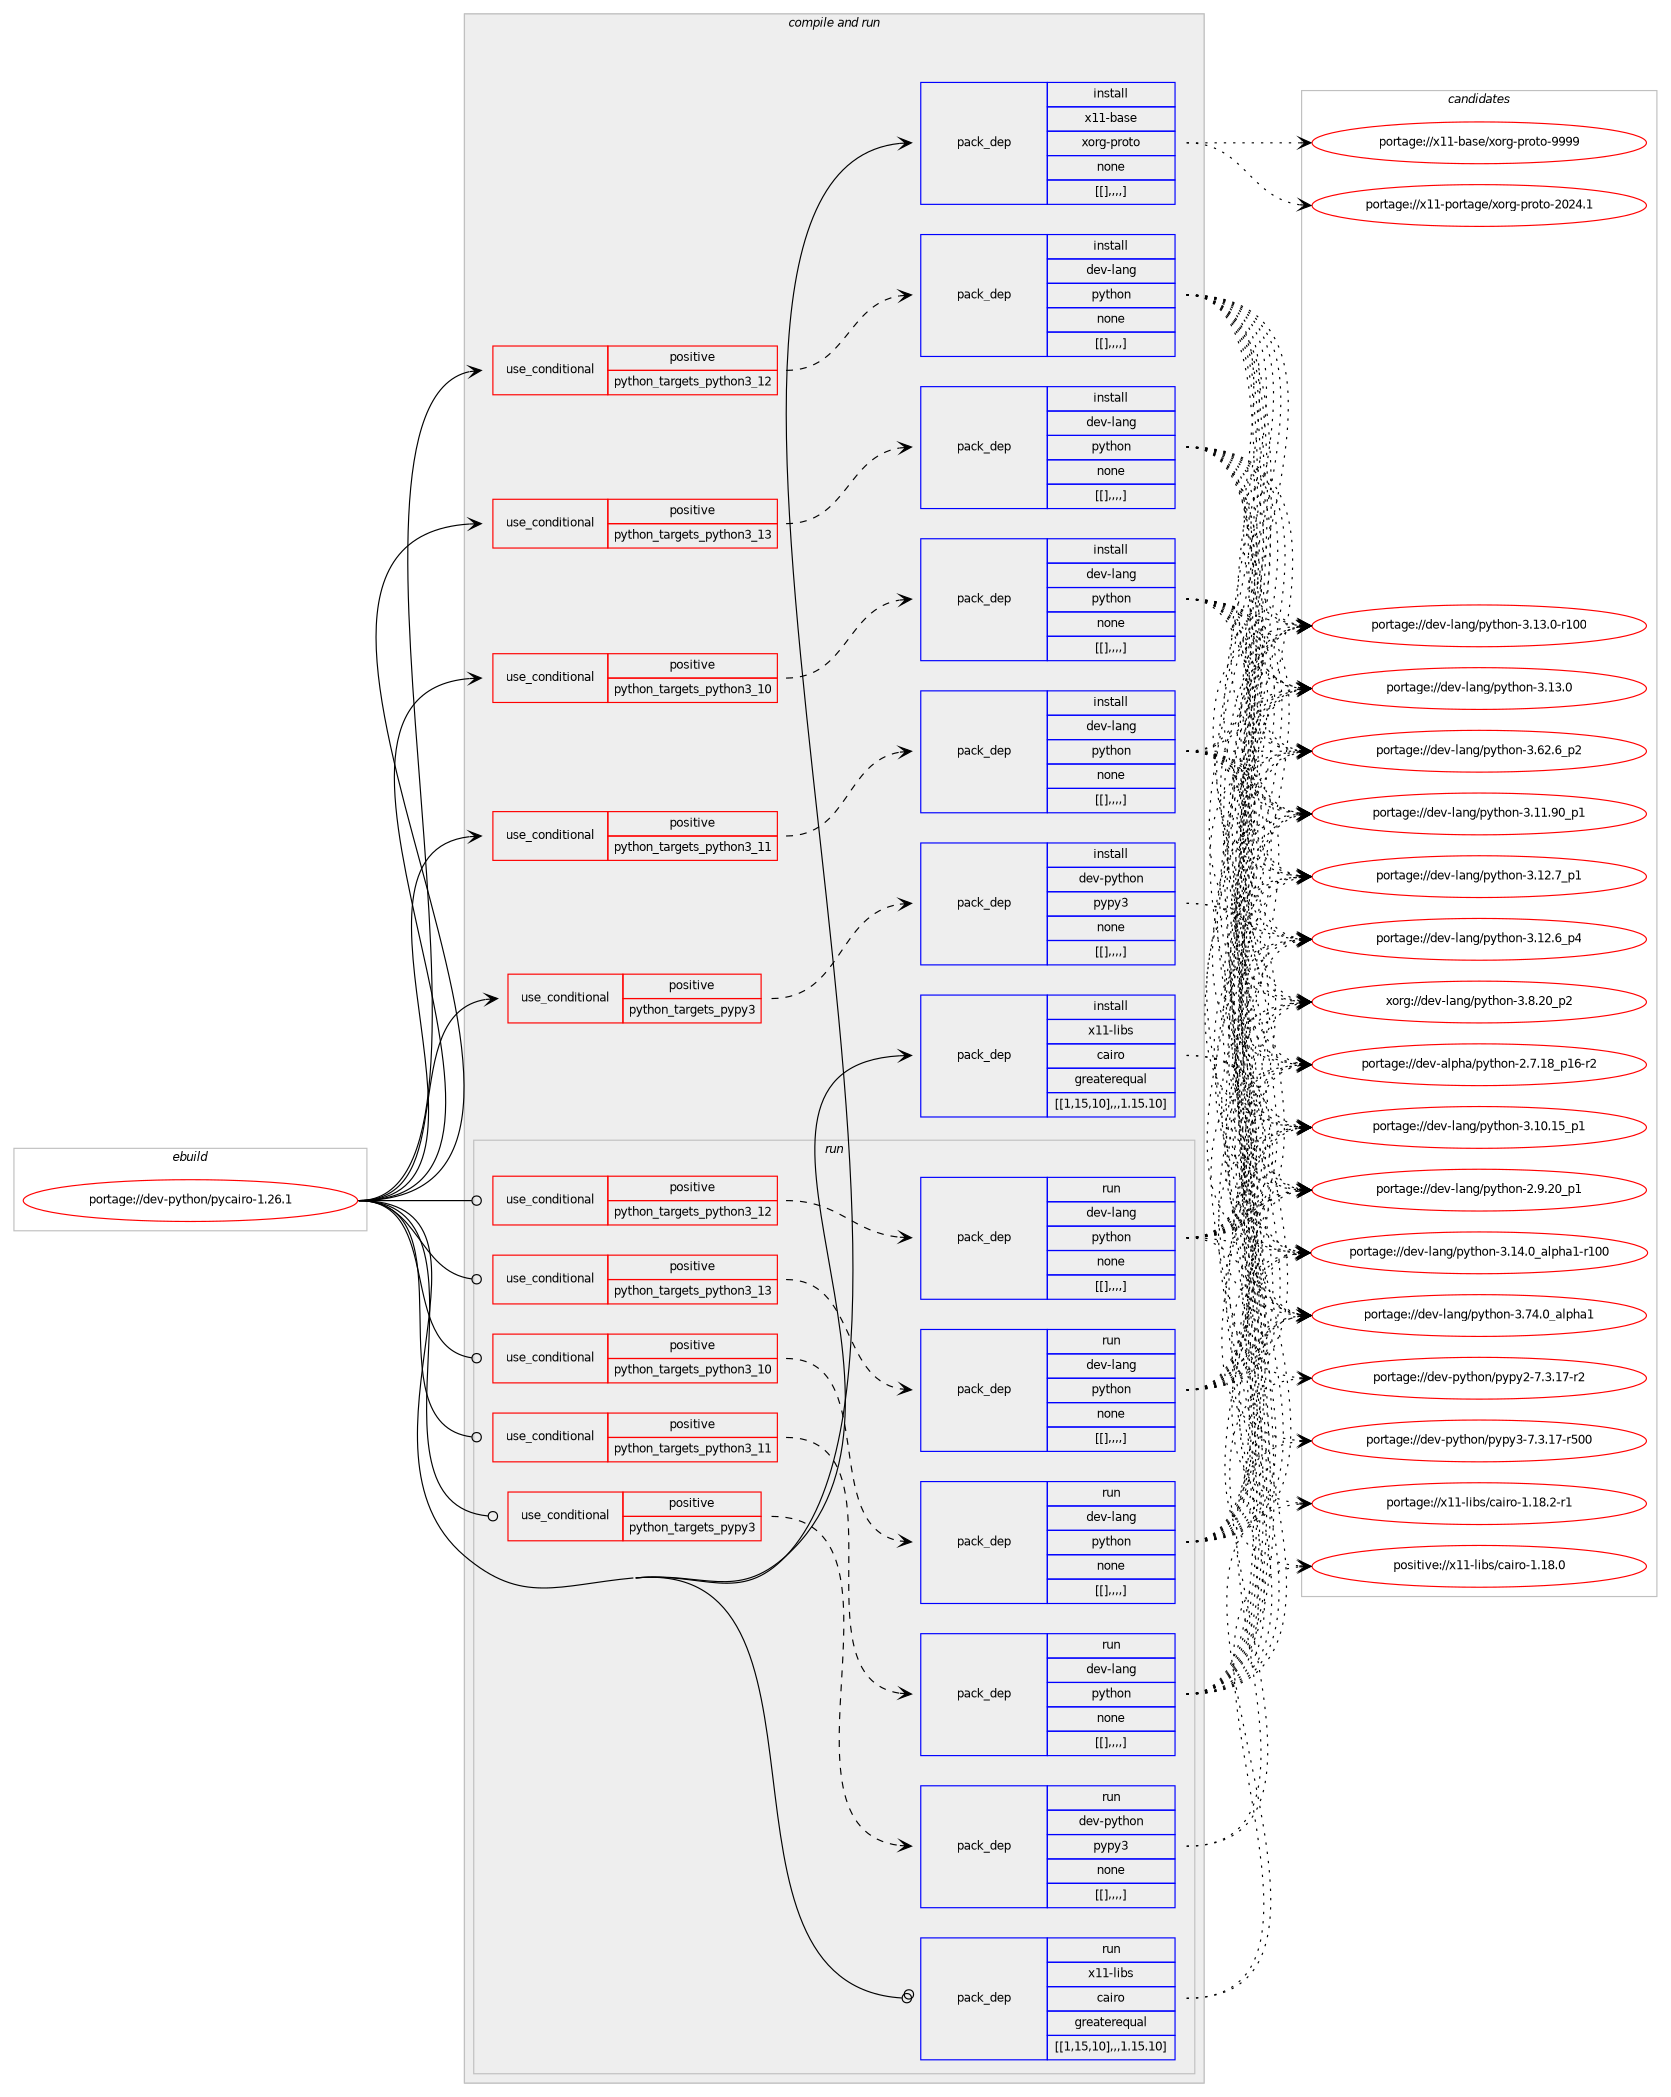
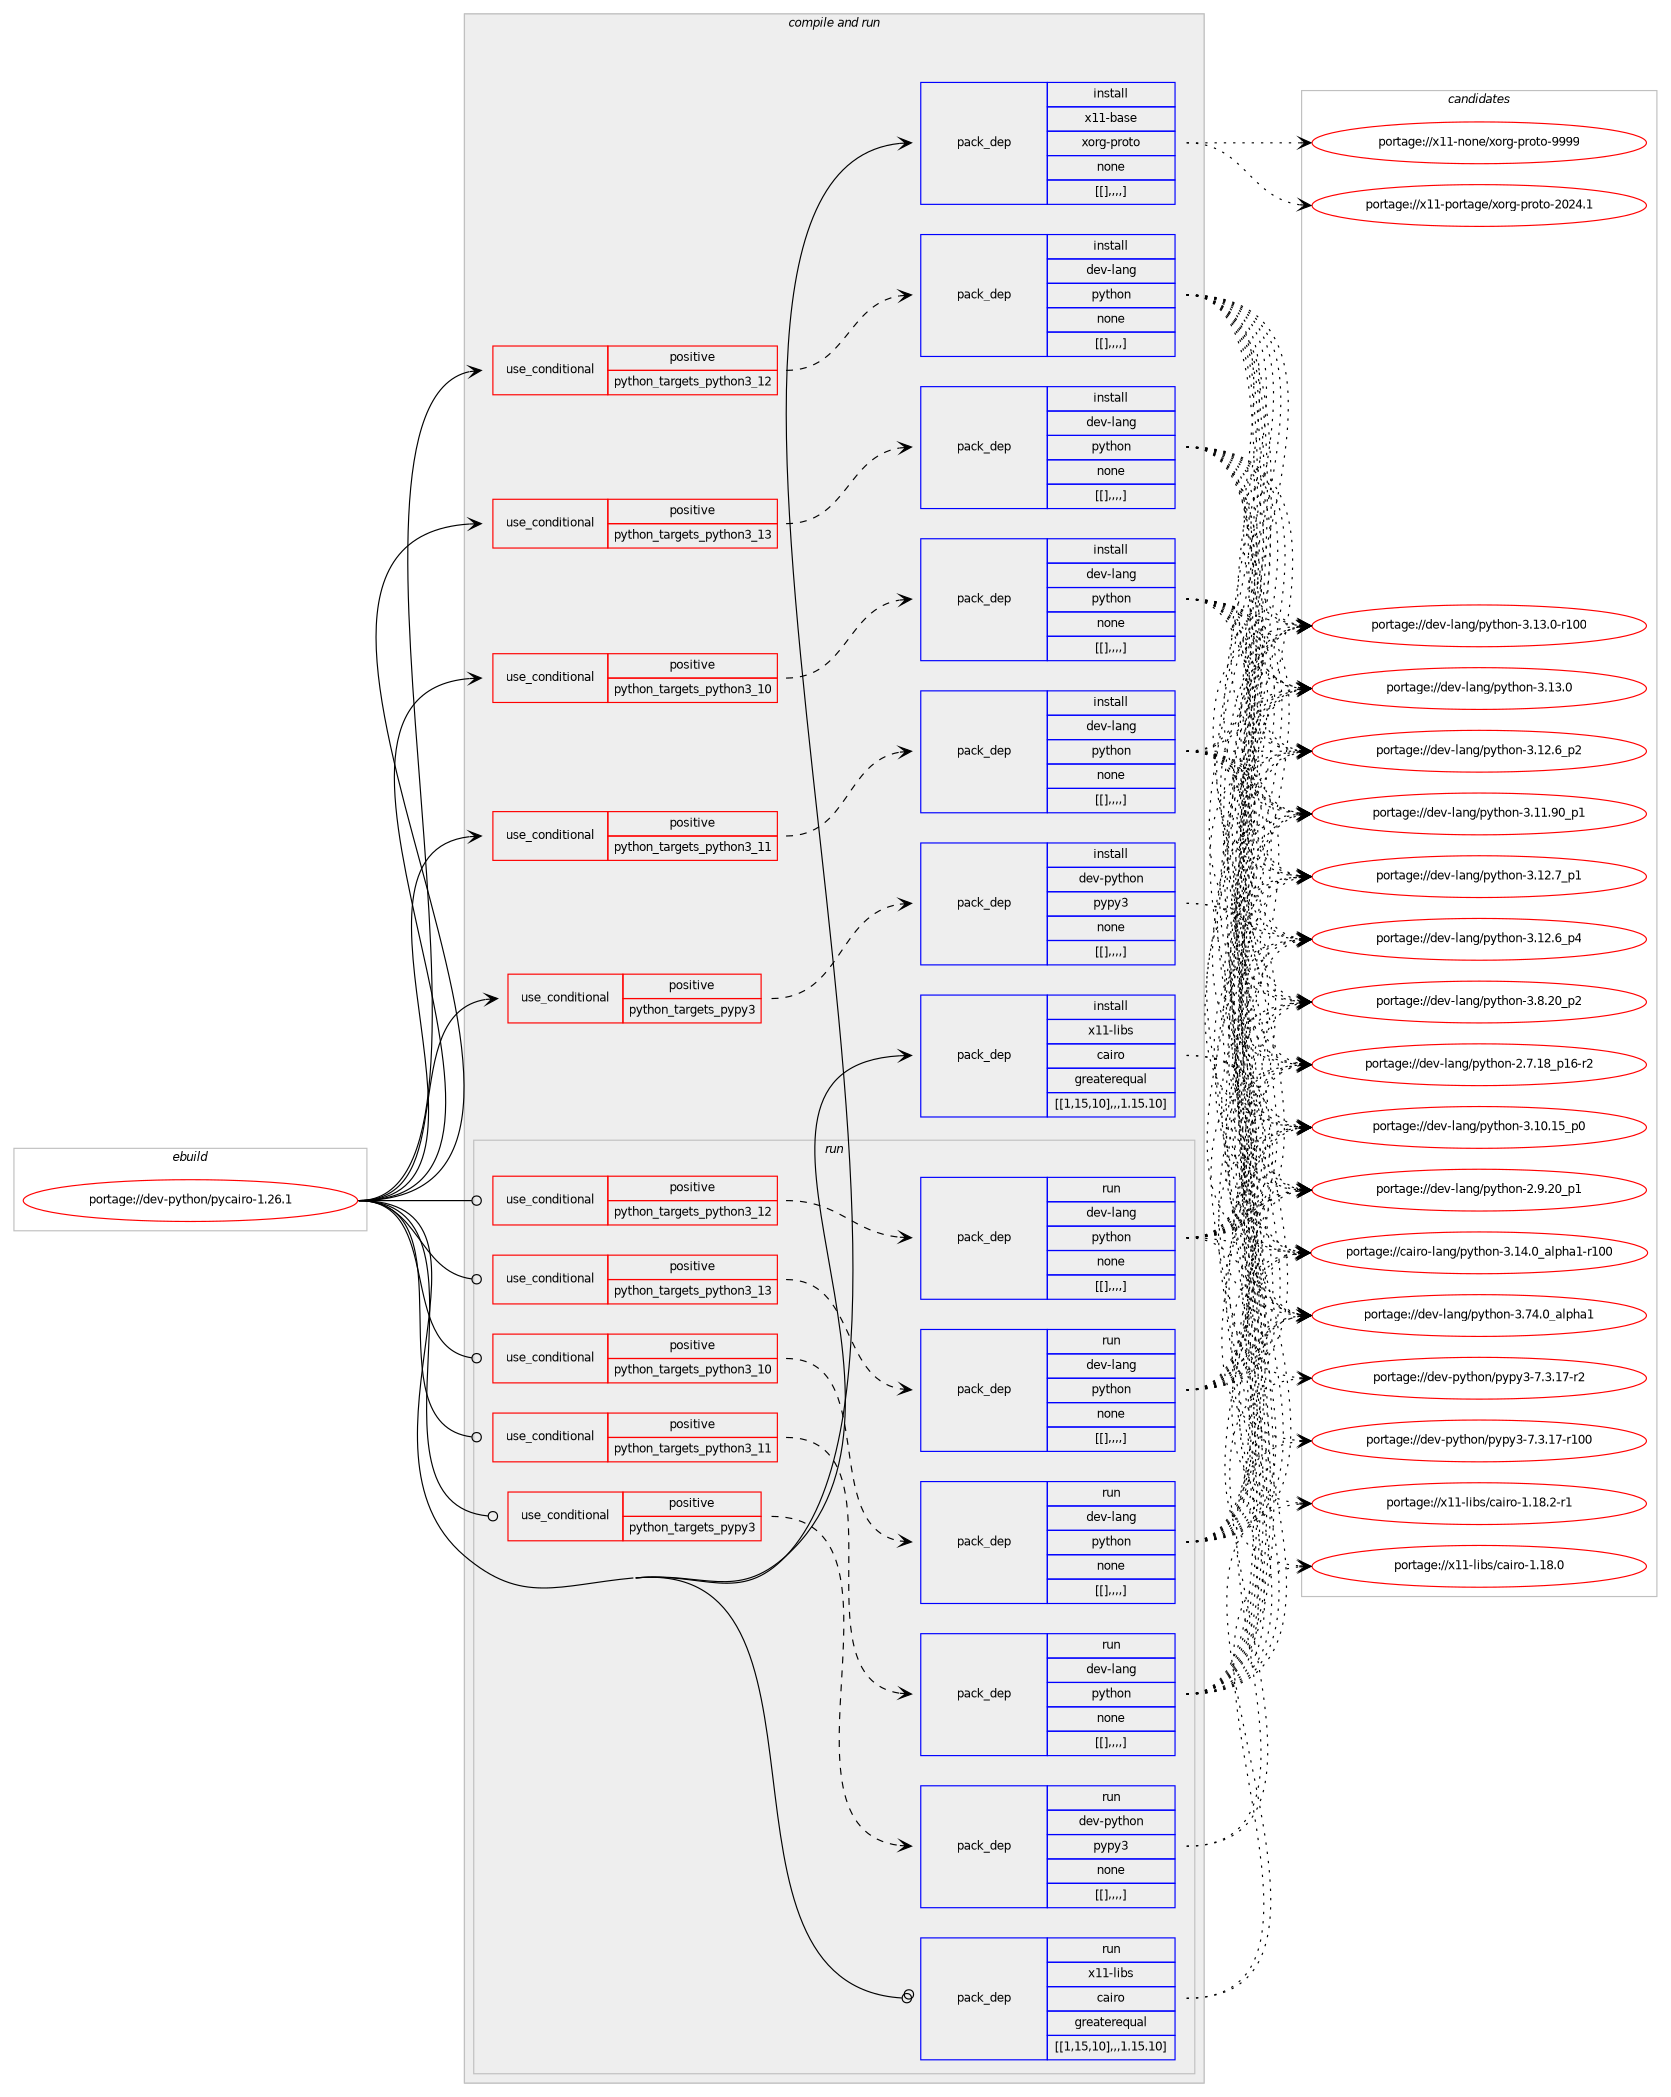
node "portage://x11-base/xorg-proto-9999": label "portage://x11-base/xorg-proto-9999" -> "portage://x11-none/xorg-proto-9999"
node "portage://dev-lang/python-3.62.6_p2": label "portage://dev-lang/python-3.62.6_p2" -> "portage://dev-lang/python-3.12.6_p2"
node "xorg://dev-lang/python-3.8.20_p2": label "xorg://dev-lang/python-3.8.20_p2" -> "portage://dev-lang/python-3.8.20_p2"
node "portage://dev-alpha/python-2.7.18_p16-r2": label "portage://dev-alpha/python-2.7.18_p16-r2" -> "portage://dev-lang/python-2.7.18_p16-r2"
node "portage://dev-lang/python-3.10.15_p1": label "portage://dev-lang/python-3.10.15_p1" -> "portage://dev-lang/python-3.10.15_p0"
node "portage://dev-lang/python-3.14.0_alpha1-r100": label "portage://dev-lang/python-3.14.0_alpha1-r100" -> "portage://cairo-lang/python-3.14.0_alpha1-r100"
node "portage://dev-python/pypy2-7.3.17-r2": label "portage://dev-python/pypy2-7.3.17-r2" -> "portage://dev-python/pypy3-7.3.17-r2"
node "portage://dev-python/pypy3-7.3.17-r500": label "portage://dev-python/pypy3-7.3.17-r500" -> "portage://dev-python/pypy3-7.3.17-r100"
node "positive://x11-libs/cairo-1.18.0": label "positive://x11-libs/cairo-1.18.0" -> "portage://x11-libs/cairo-1.18.0"
